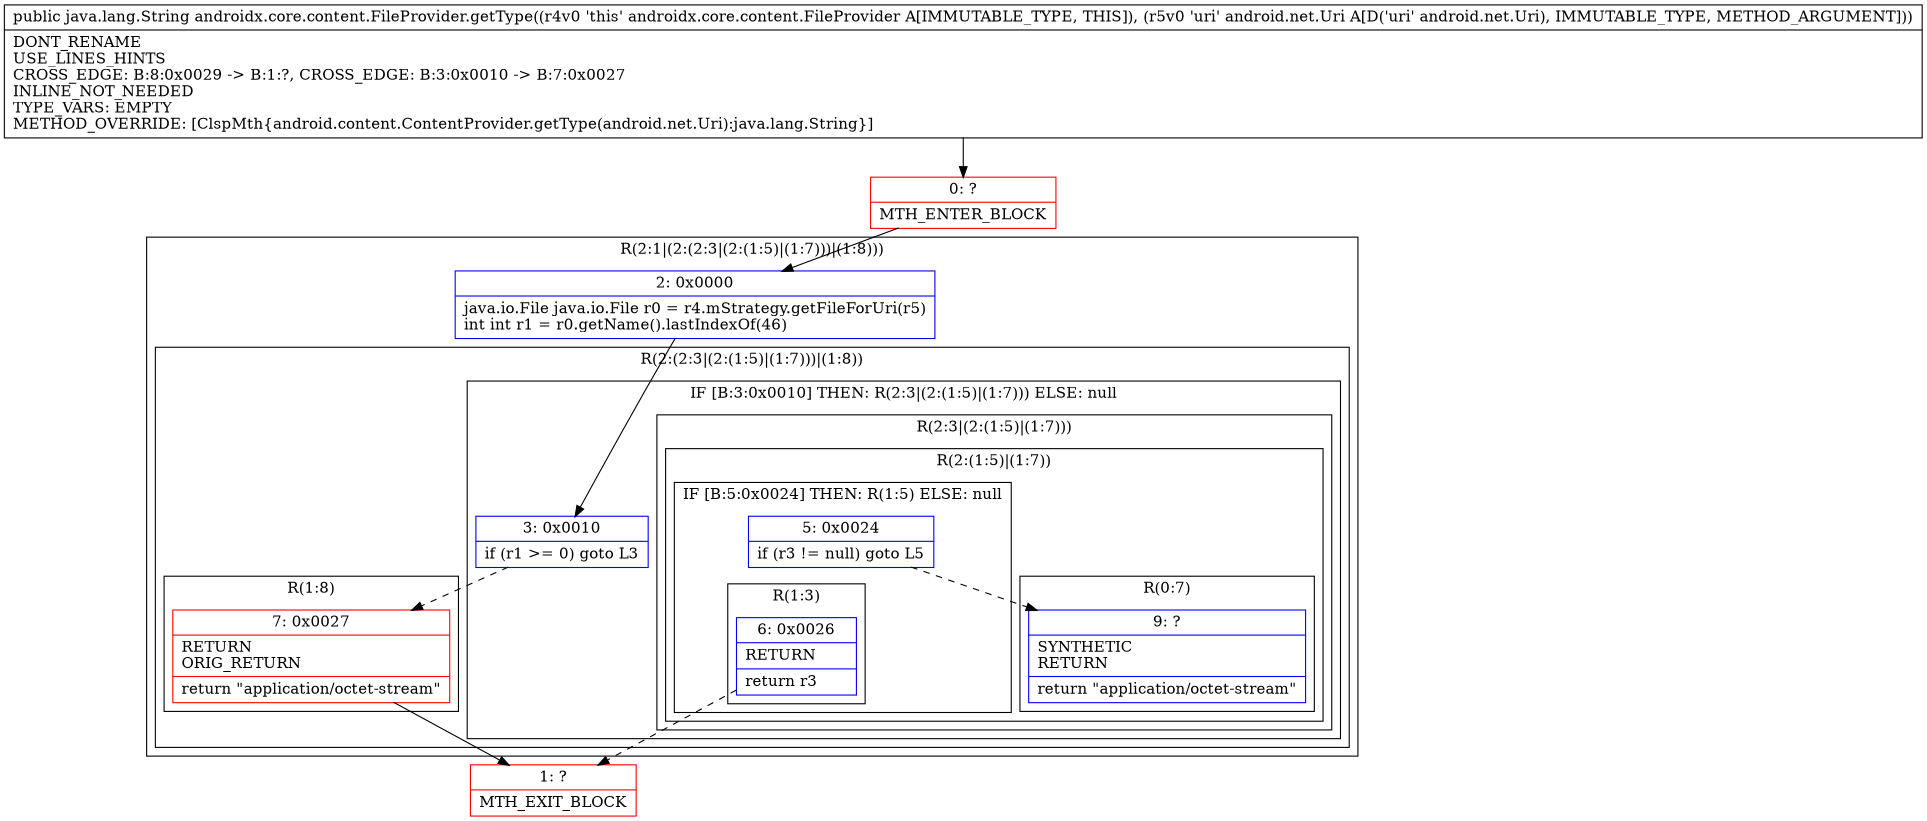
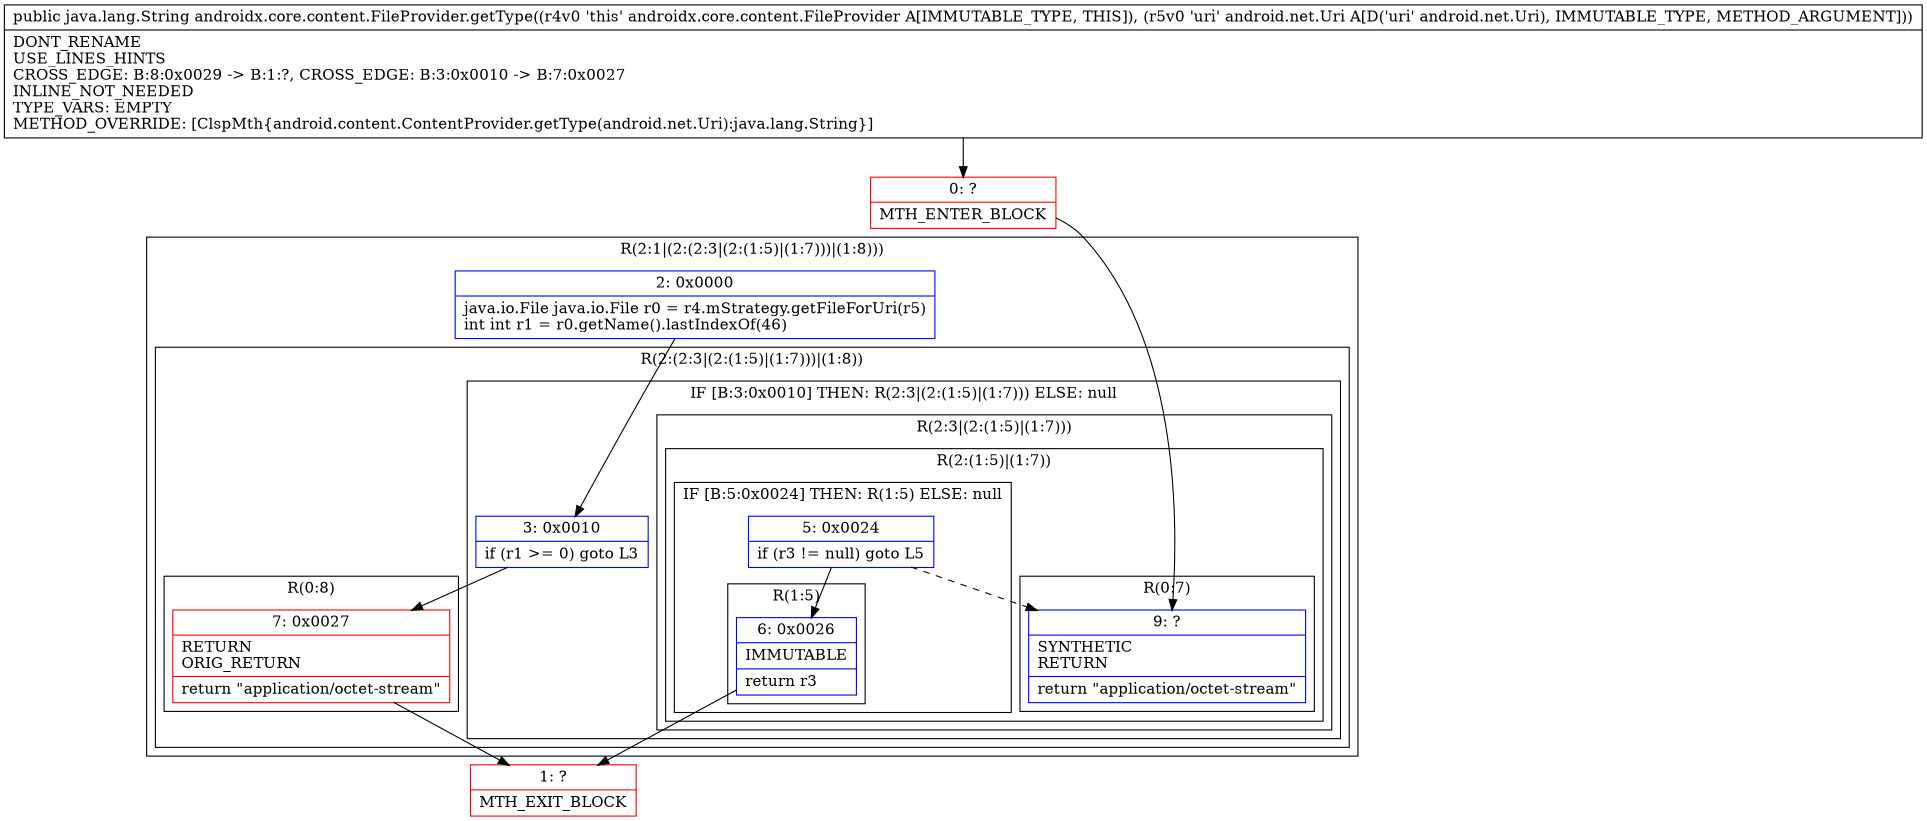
edge "0: ?" -> "2: 0x0000": now "0: ?" -> "9: ?"
edge "3: 0x0010" -> "7: 0x0027": style dashed -> solid
cluster "R(1:8)": label "R(1:8)" -> "R(0:8)"
edge "5: 0x0024" -> "6: 0x0026": added
cluster "R(1:3)": label "R(1:3)" -> "R(1:5)"
node "6: 0x0026": text "RETURN" -> "IMMUTABLE"
edge "6: 0x0026" -> "1: ?": style dashed -> solid
